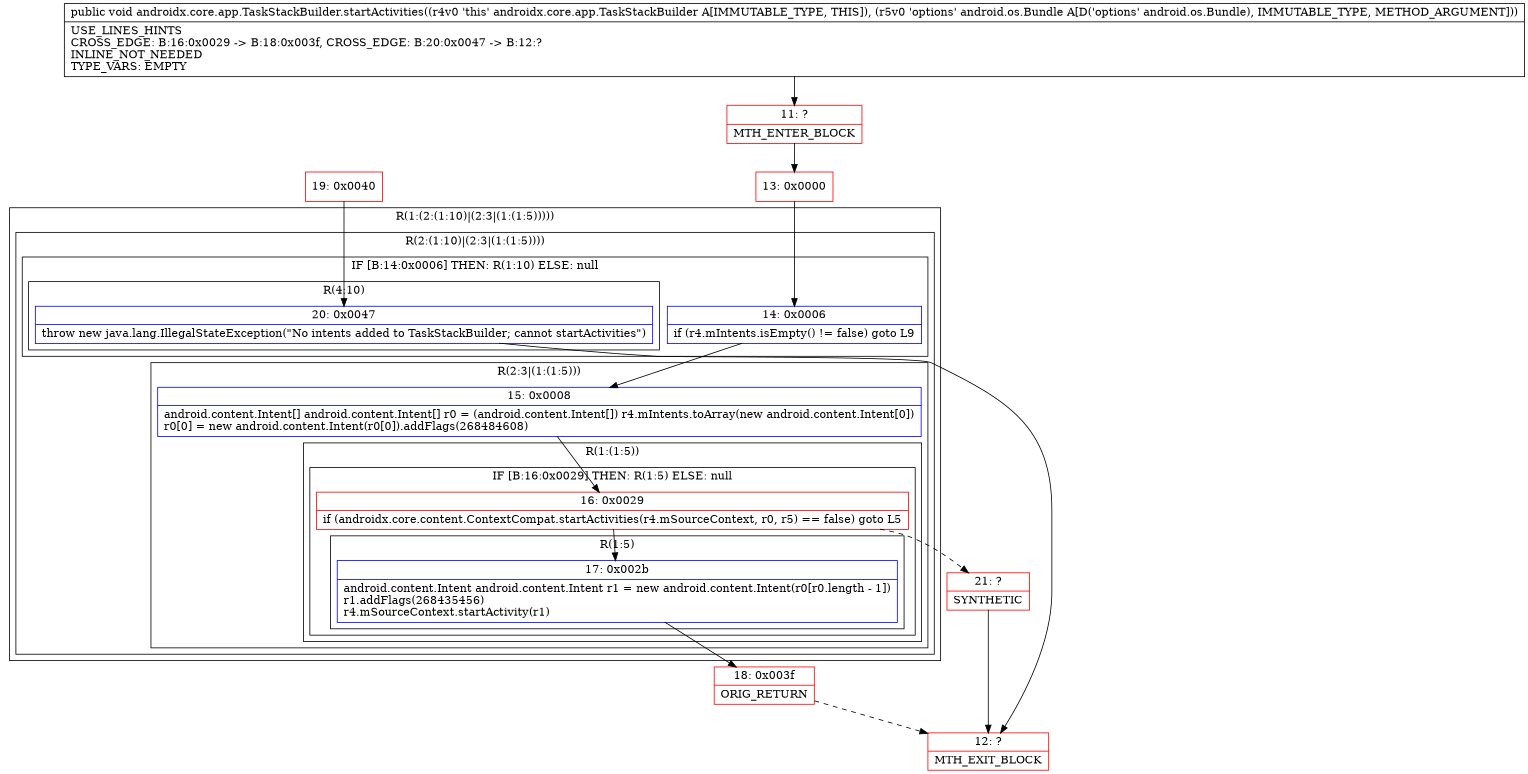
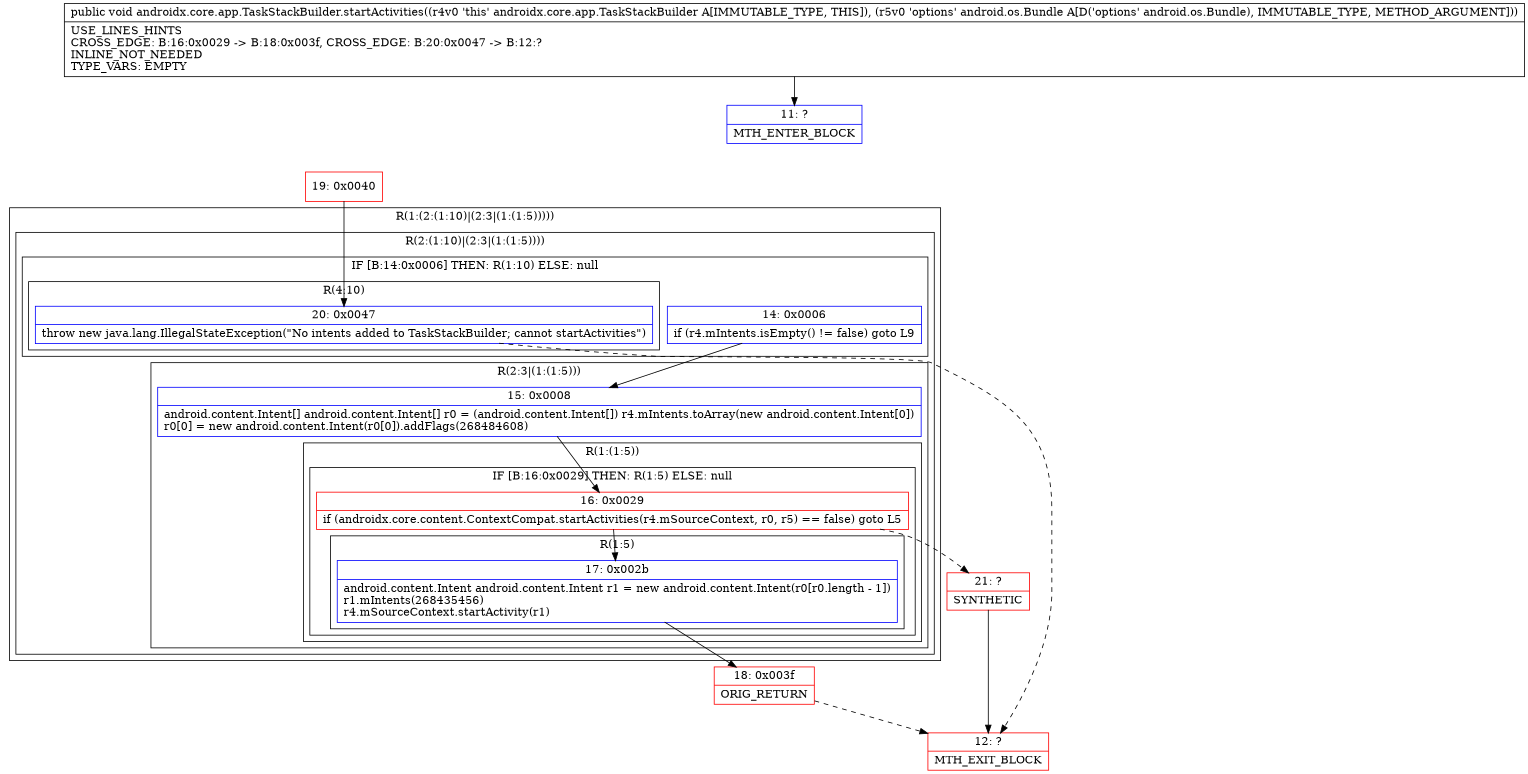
node "11: ?": color red -> blue
node "13: 0x0000": removed
edge "20: 0x0047" -> "12: ?": style solid -> dashed
node "17: 0x002b": text "r1.addFlags(268435456)" -> "r1.mIntents(268435456)"
